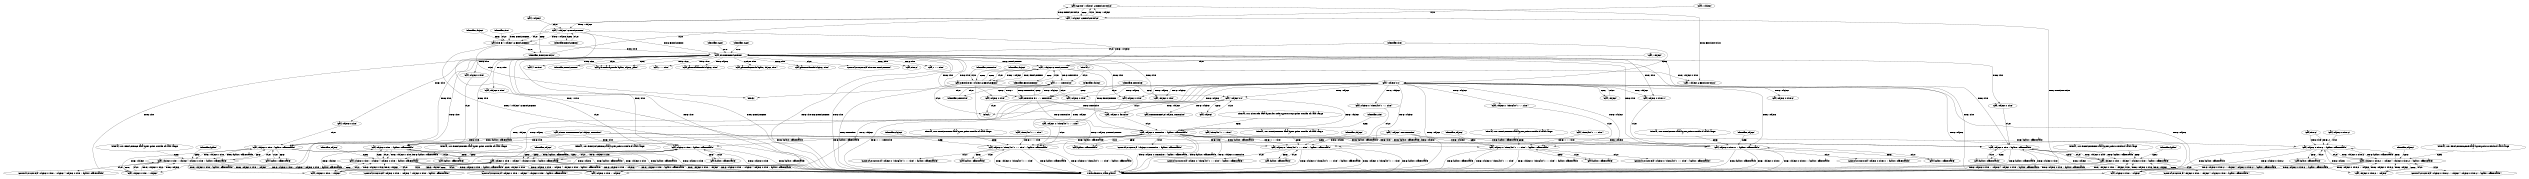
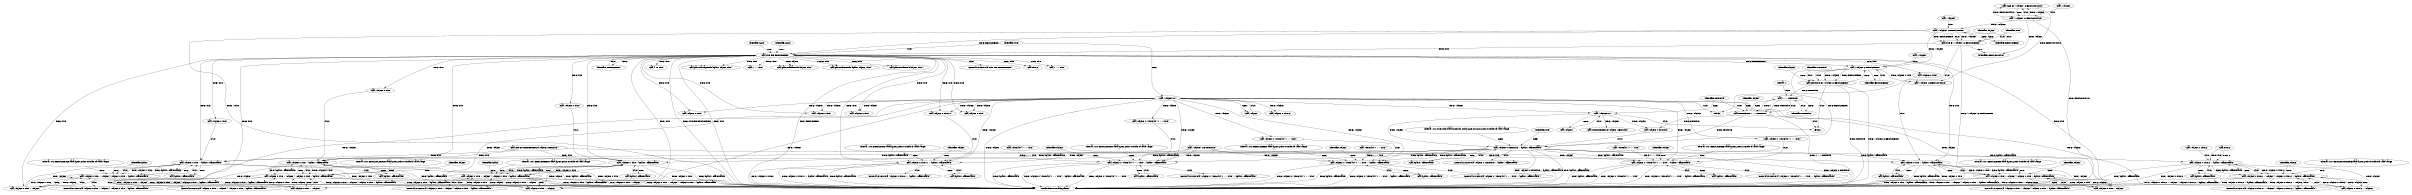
edge "(Identifier,BPLIST_MASK)" -> "(Call,(**object) & BPLIST_MASK)": removed, label "AST:"
edge "(Call,(**object) & BPLIST_MASK)" -> "(Identifier,BPLIST_MASK)": label "CFG: " -> "DDG: *object"
node "(Call,parse_array_node(bplist, object, plist))": label "(Call,parse_array_node(bplist, object, plist))" -> "(Call,parse_array_node(bplist, object, size))"
edge "(Call,**object & BPLIST_FILL)" -> "(Call,1 << next_size)": now "(Call,next_size = **object & BPLIST_FILL)" -> "(Call,1 << next_size)"
edge "(Call,*object + next_size > bplist->offset_table)" -> "(Call,*object + size+1 > bplist->offset_table)": removed, label "DDG: bplist->offset_table"
edge "(Call,size = UINT_TO_HOST(*object, next_size))" -> "(Call,*object + size+1 > bplist->offset_table)": removed, label "DDG: size"
